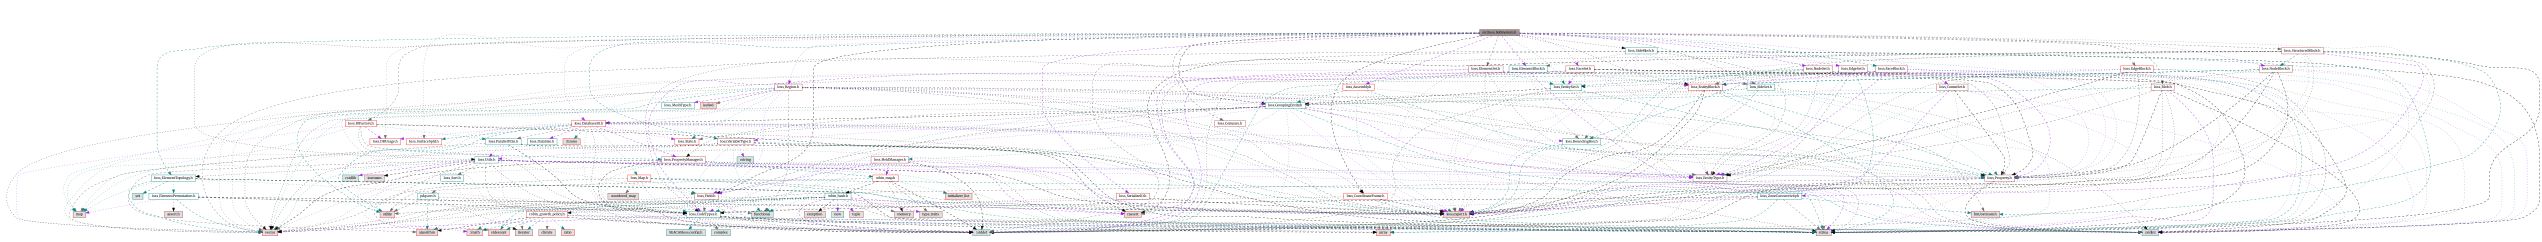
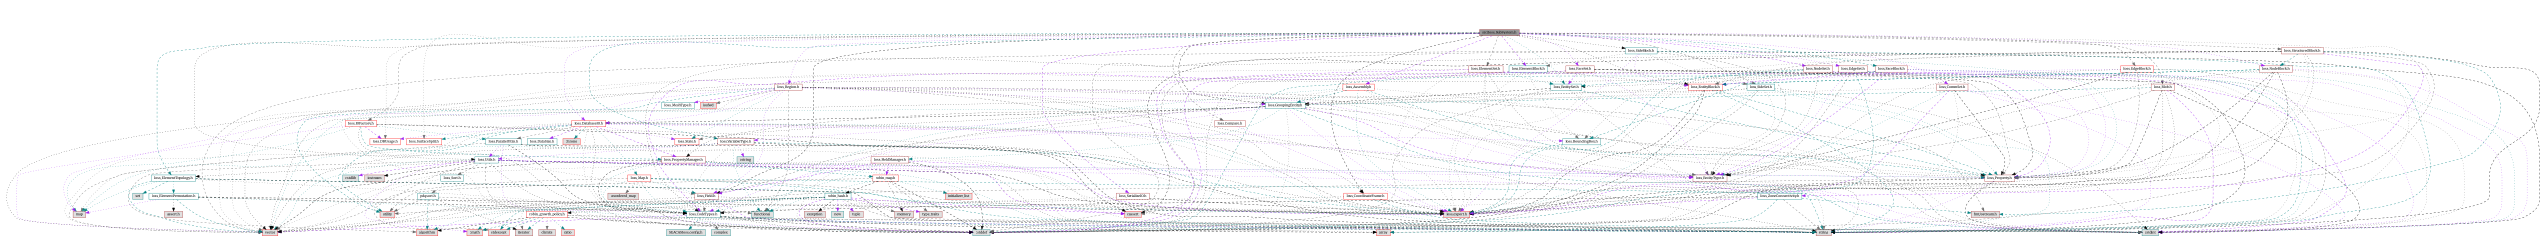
edge "Ioss_ElementSet.h" -> "cstdint": color black -> purple
edge "Ioss_Region.h" -> "map": color teal -> purple
edge "Ioss_ElementBlock.h" -> "string": removed
